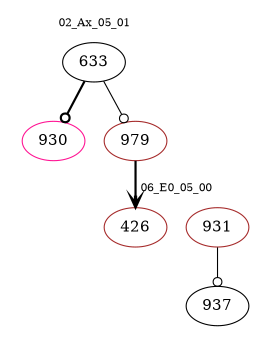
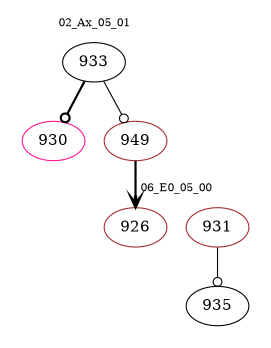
node "633": label "633" -> "933"
node "979": label "979" -> "949"
node "426": label "426" -> "926"
node "937": label "937" -> "935"
